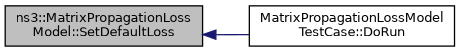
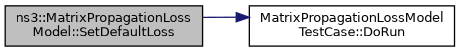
edge "MatrixPropagationLossModel TestCase::DoRun" -> "ns3::MatrixPropagationLoss Model::SetDefaultLoss": reversed
